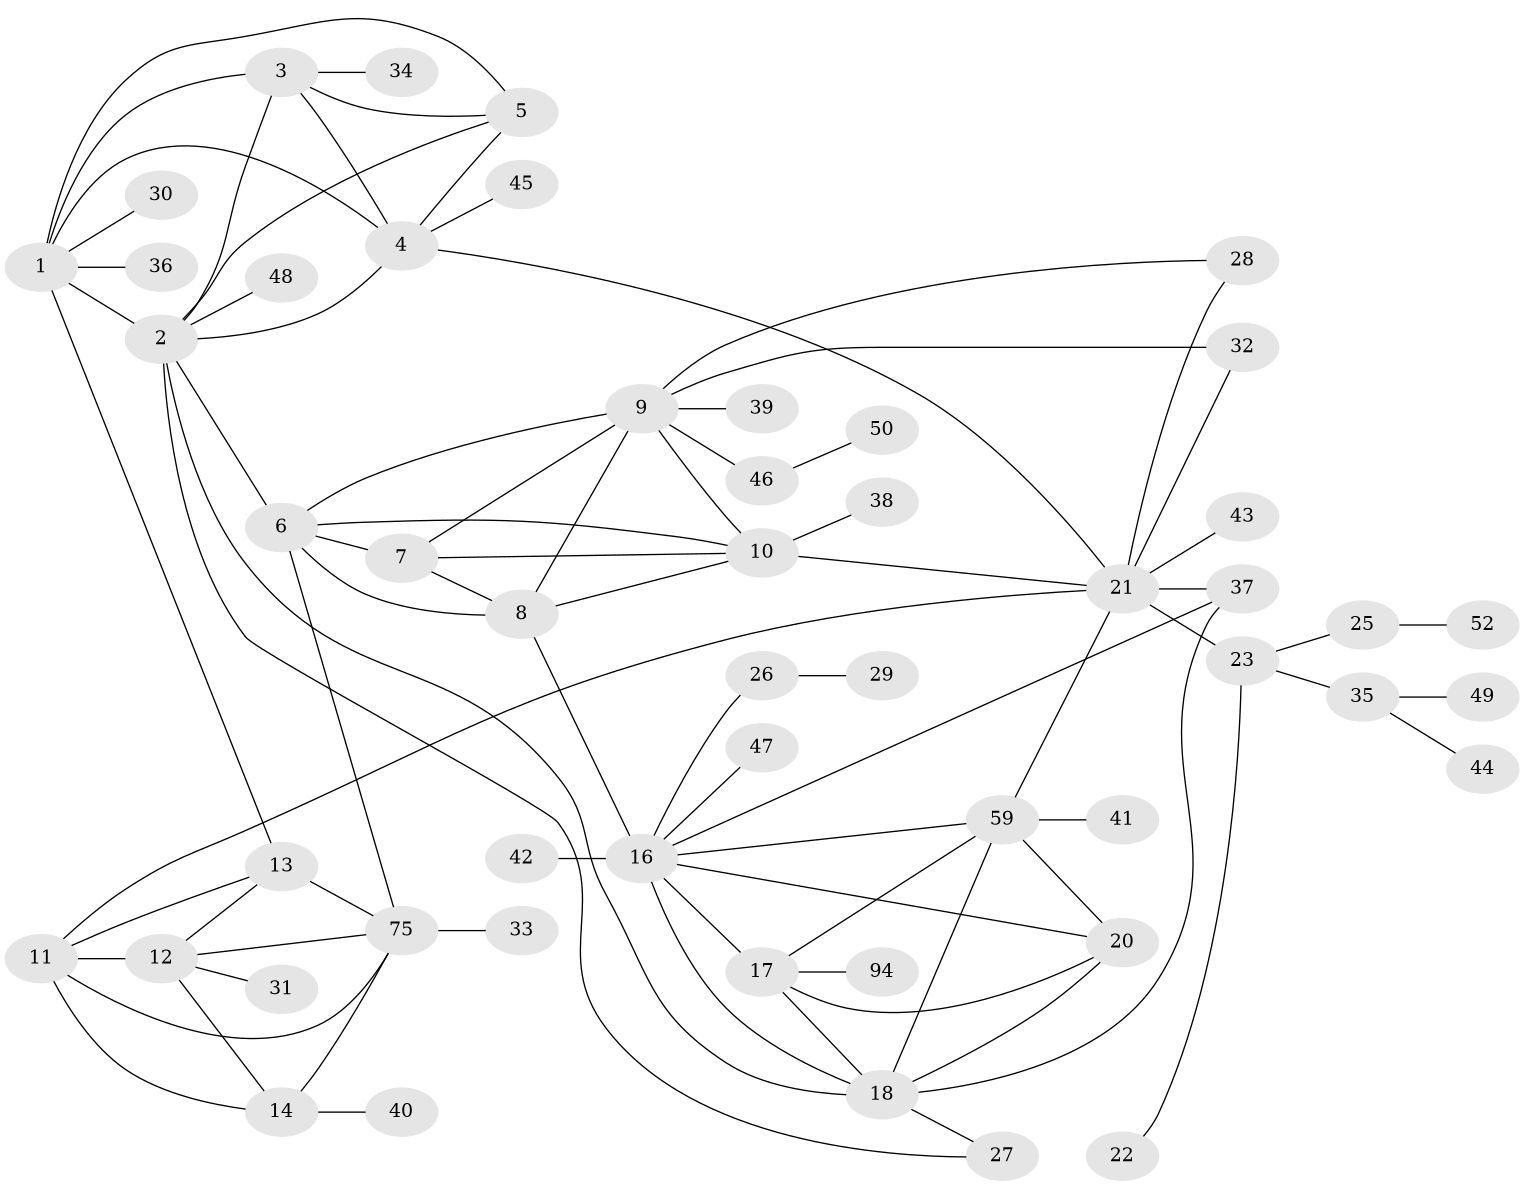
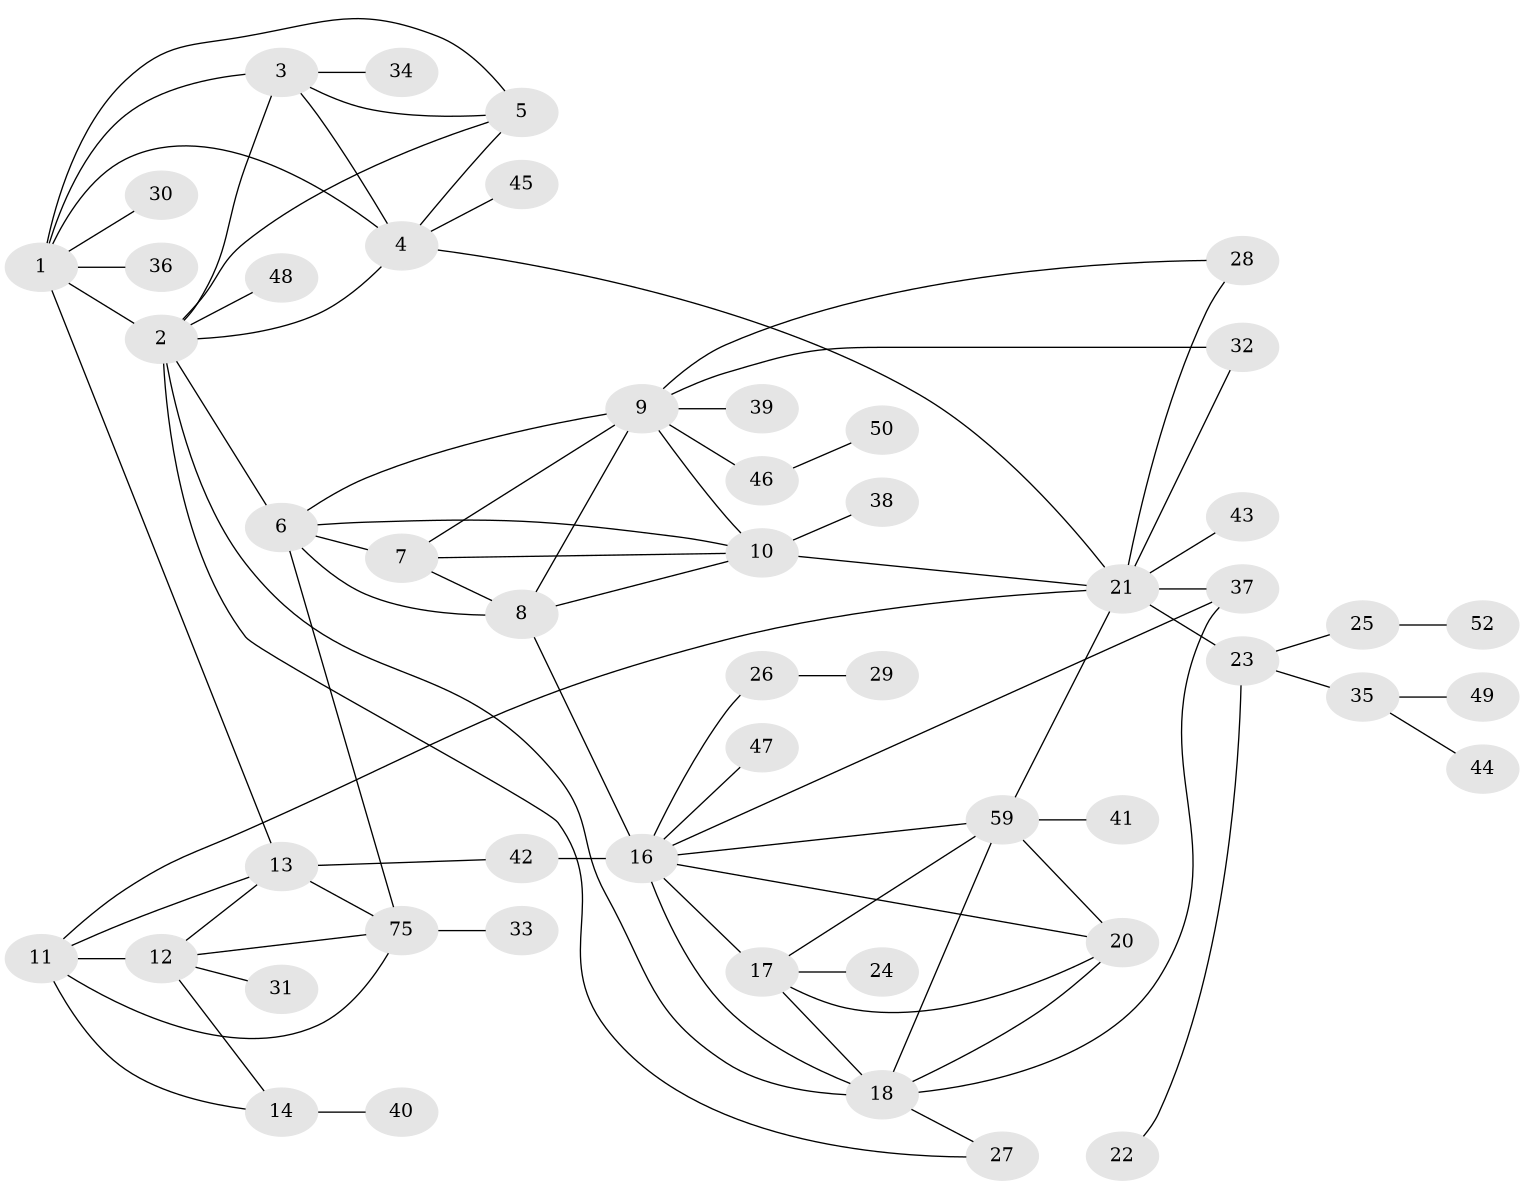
edge "42" -- "13": added
node "94": label "94" -> "24"
edge "75" -- "14": removed
